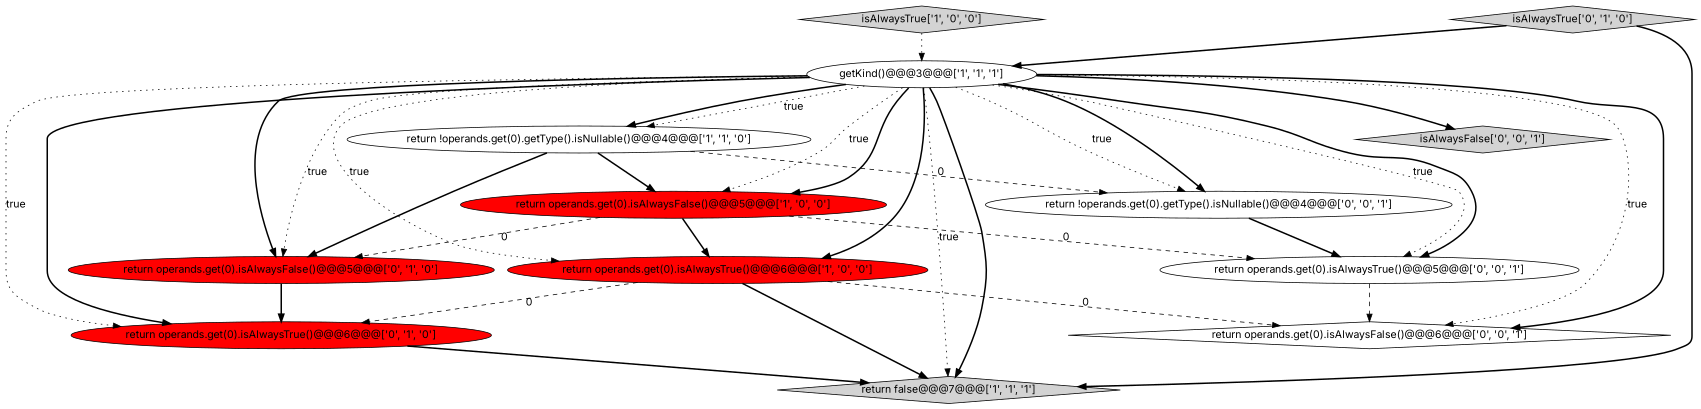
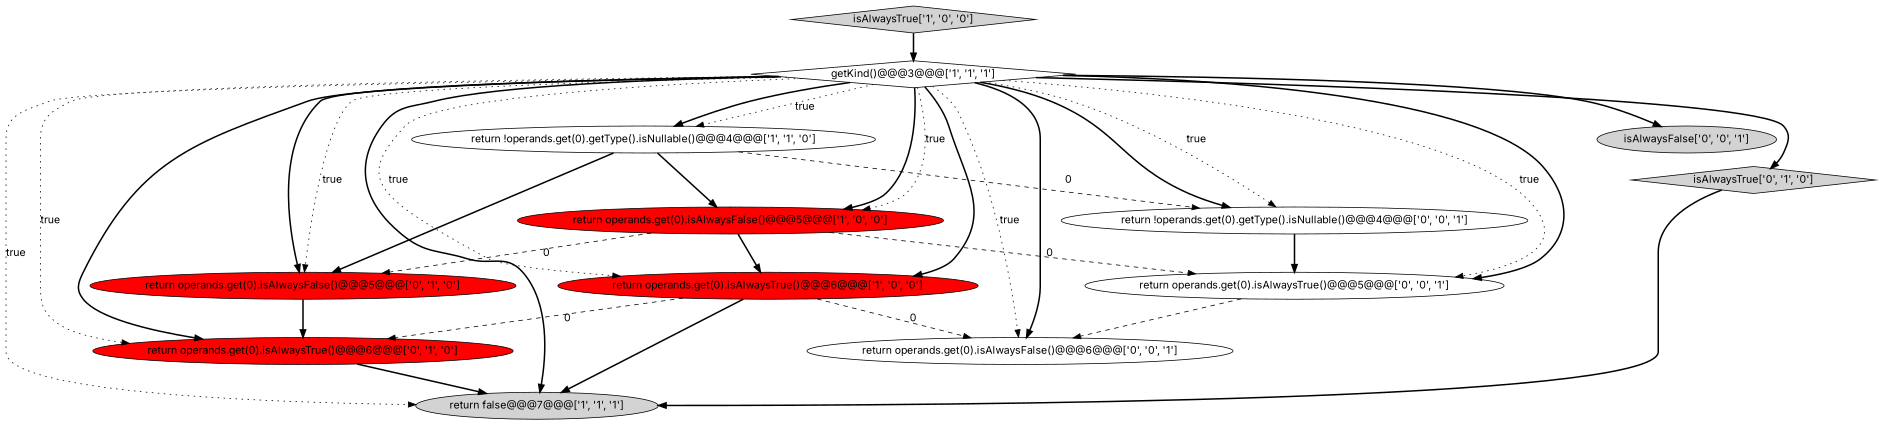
edge "isAlwaysTrue['1', '0', '0']" -> "getKind()@@@3@@@['1', '1', '1']": style dotted -> bold
edge "isAlwaysTrue['0', '1', '0']" -> "getKind()@@@3@@@['1', '1', '1']": reversed
node "getKind()@@@3@@@['1', '1', '1']": shape ellipse -> diamond
node "isAlwaysFalse['0', '0', '1']": shape diamond -> ellipse
node "return operands.get(0).isAlwaysFalse()@@@6@@@['0', '0', '1']": shape diamond -> ellipse
node "return false@@@7@@@['1', '1', '1']": shape diamond -> ellipse
